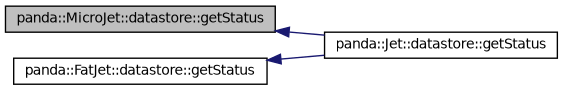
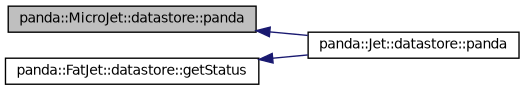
node "panda::MicroJet::datastore::getStatus": label "panda::MicroJet::datastore::getStatus" -> "panda::MicroJet::datastore::panda"
node "panda::Jet::datastore::getStatus": label "panda::Jet::datastore::getStatus" -> "panda::Jet::datastore::panda"
